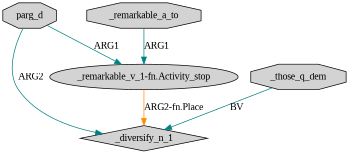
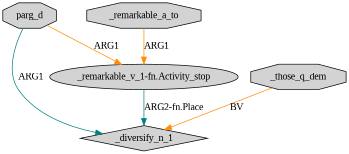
edge "parg_d" -> "_remarkable_v_1-fn.Activity_stop": color teal -> darkorange
edge "_remarkable_a_to" -> "_remarkable_v_1-fn.Activity_stop": color teal -> darkorange
edge "parg_d" -> "_diversify_n_1": label "ARG2" -> "ARG1"
edge "_remarkable_v_1-fn.Activity_stop" -> "_diversify_n_1": color darkorange -> teal
edge "_those_q_dem" -> "_diversify_n_1": color teal -> darkorange
